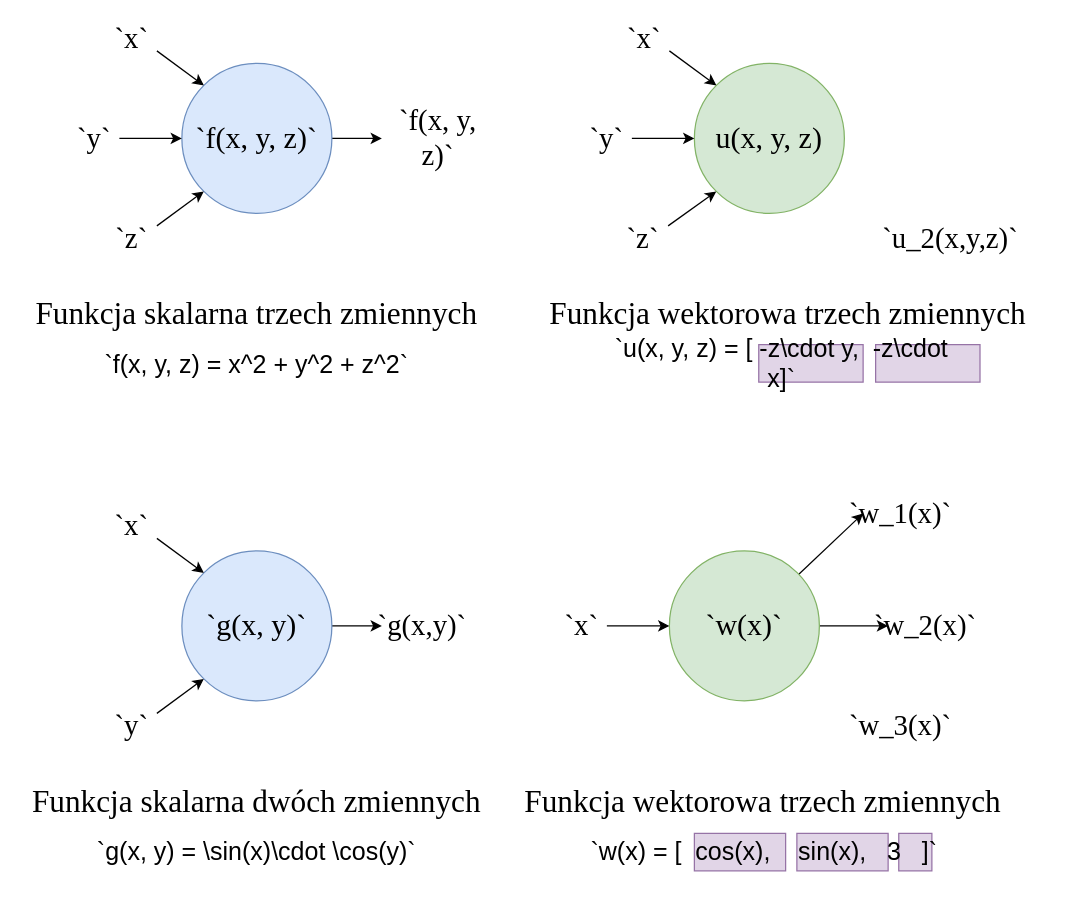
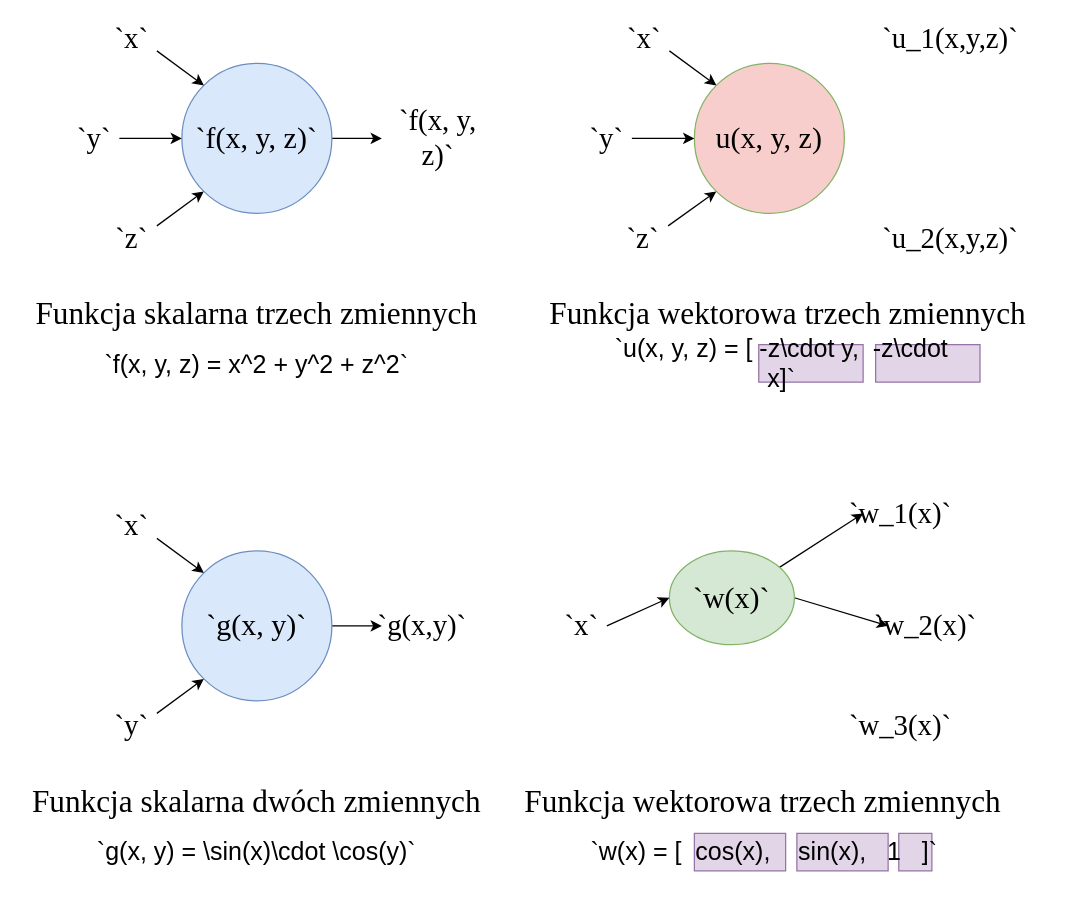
node "`u_1(x,y,z)`": added
node "u(x, y, z)": fillcolor #d5e8d4 -> #f8cecc
node "`w(x)`": size 150x150 -> 125x94
node "`w(x) = [ cos(x), sin(x), 3 ]`": label "`w(x) = [ cos(x), sin(x), 3 ]`" -> "`w(x) = [ cos(x), sin(x), 1 ]`"
